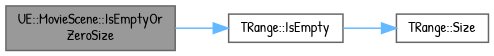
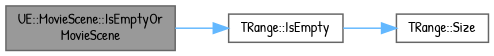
node "UE::MovieScene::IsEmptyOr ZeroSize": label "UE::MovieScene::IsEmptyOr ZeroSize" -> "UE::MovieScene::IsEmptyOr MovieScene"
